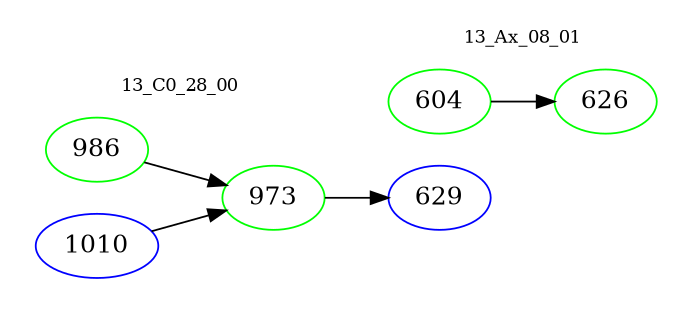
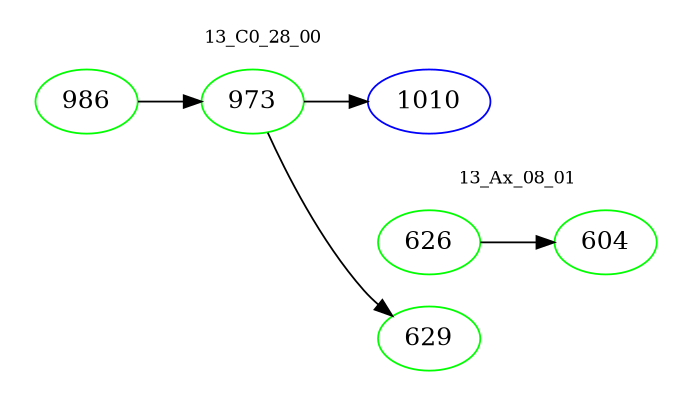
edge "604" -> "626": reversed
node "629": color blue -> green
edge "1010" -> "973": reversed
